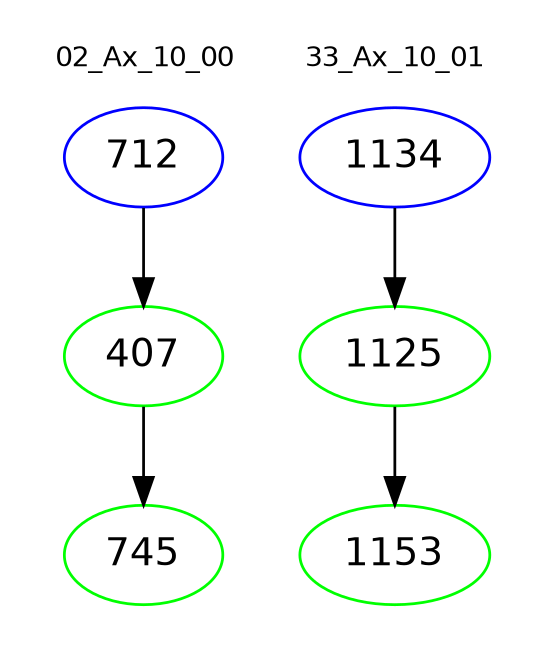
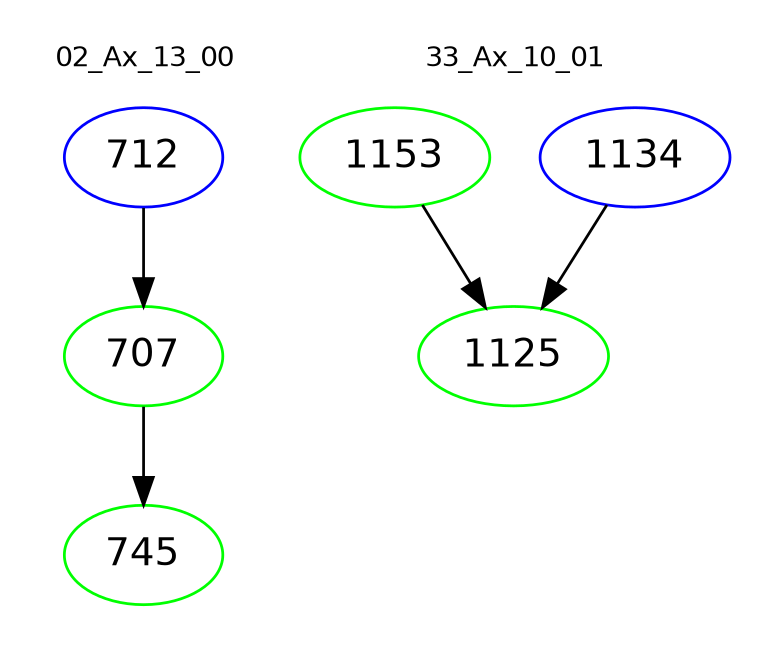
cluster "02_Ax_10_00": label "02_Ax_10_00" -> "02_Ax_13_00"
node "407": label "407" -> "707"
edge "1125" -> "1153": reversed
